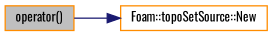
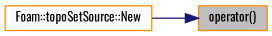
edge "operator()" -> "Foam::topoSetSource::New": reversed
